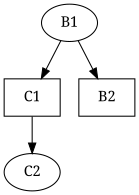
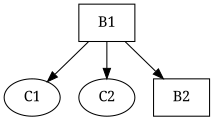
node "B1": shape ellipse -> box
node "C1": shape box -> ellipse
edge "C1" -> "C2": now "B1" -> "C2"
